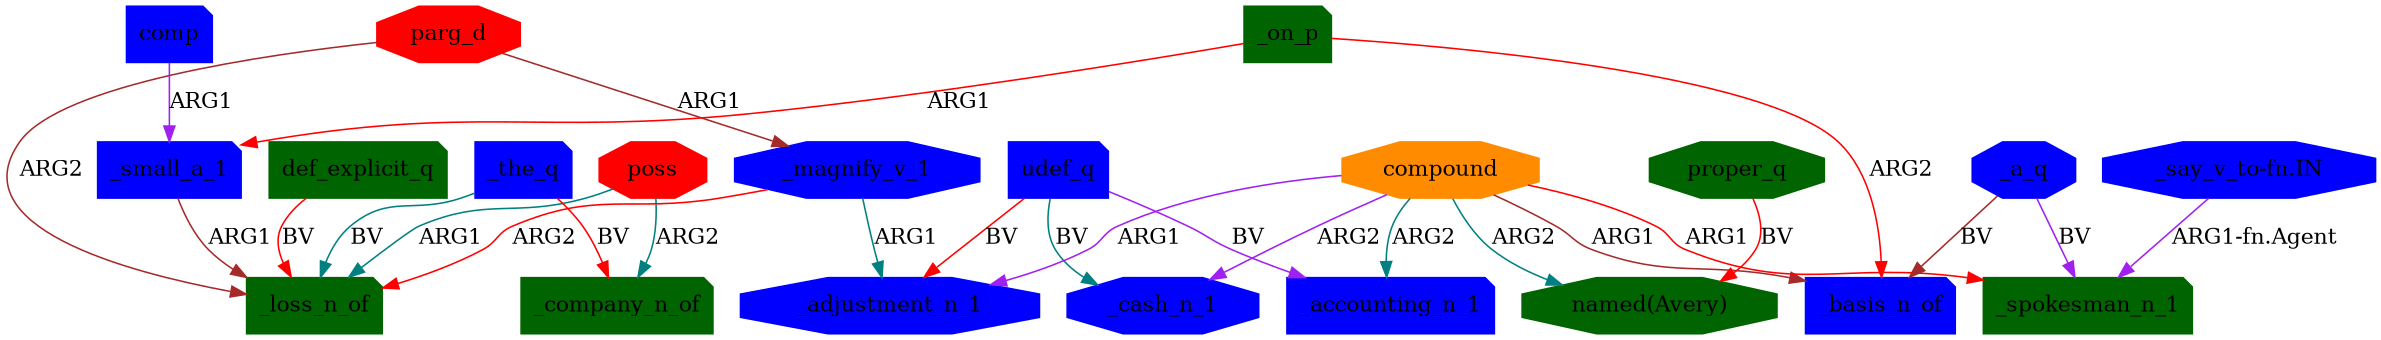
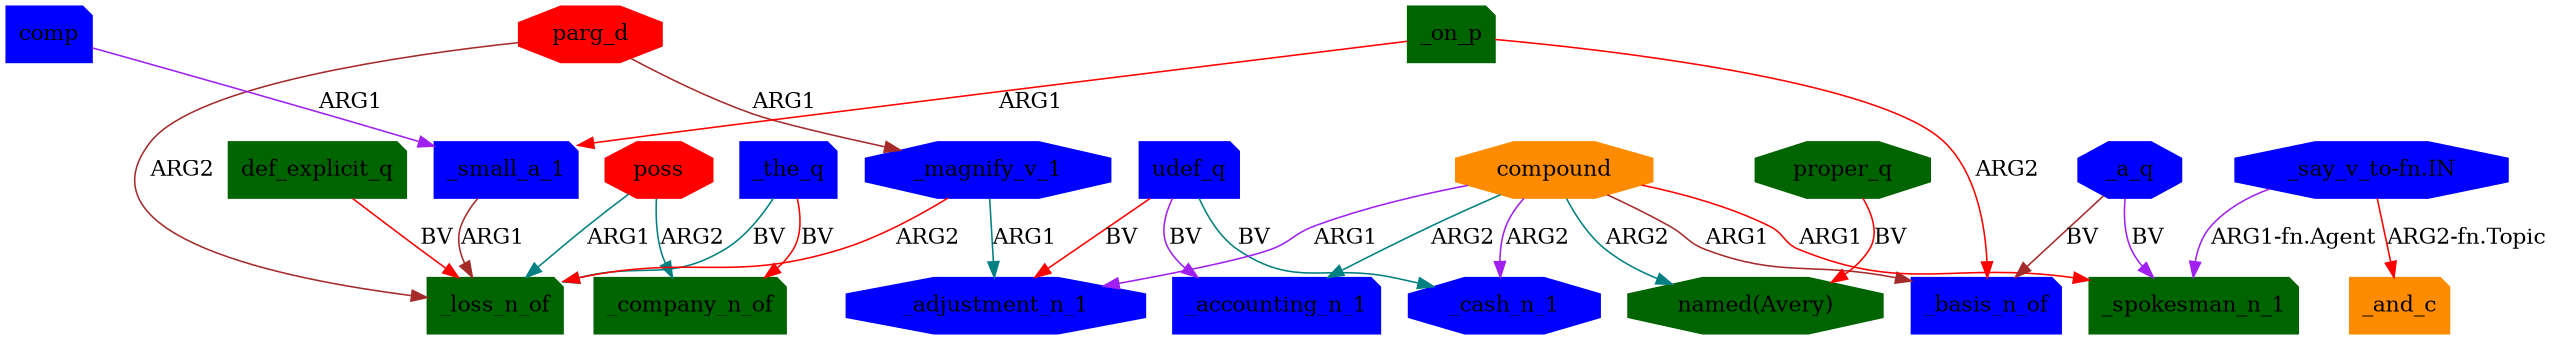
node "_and_c": added
